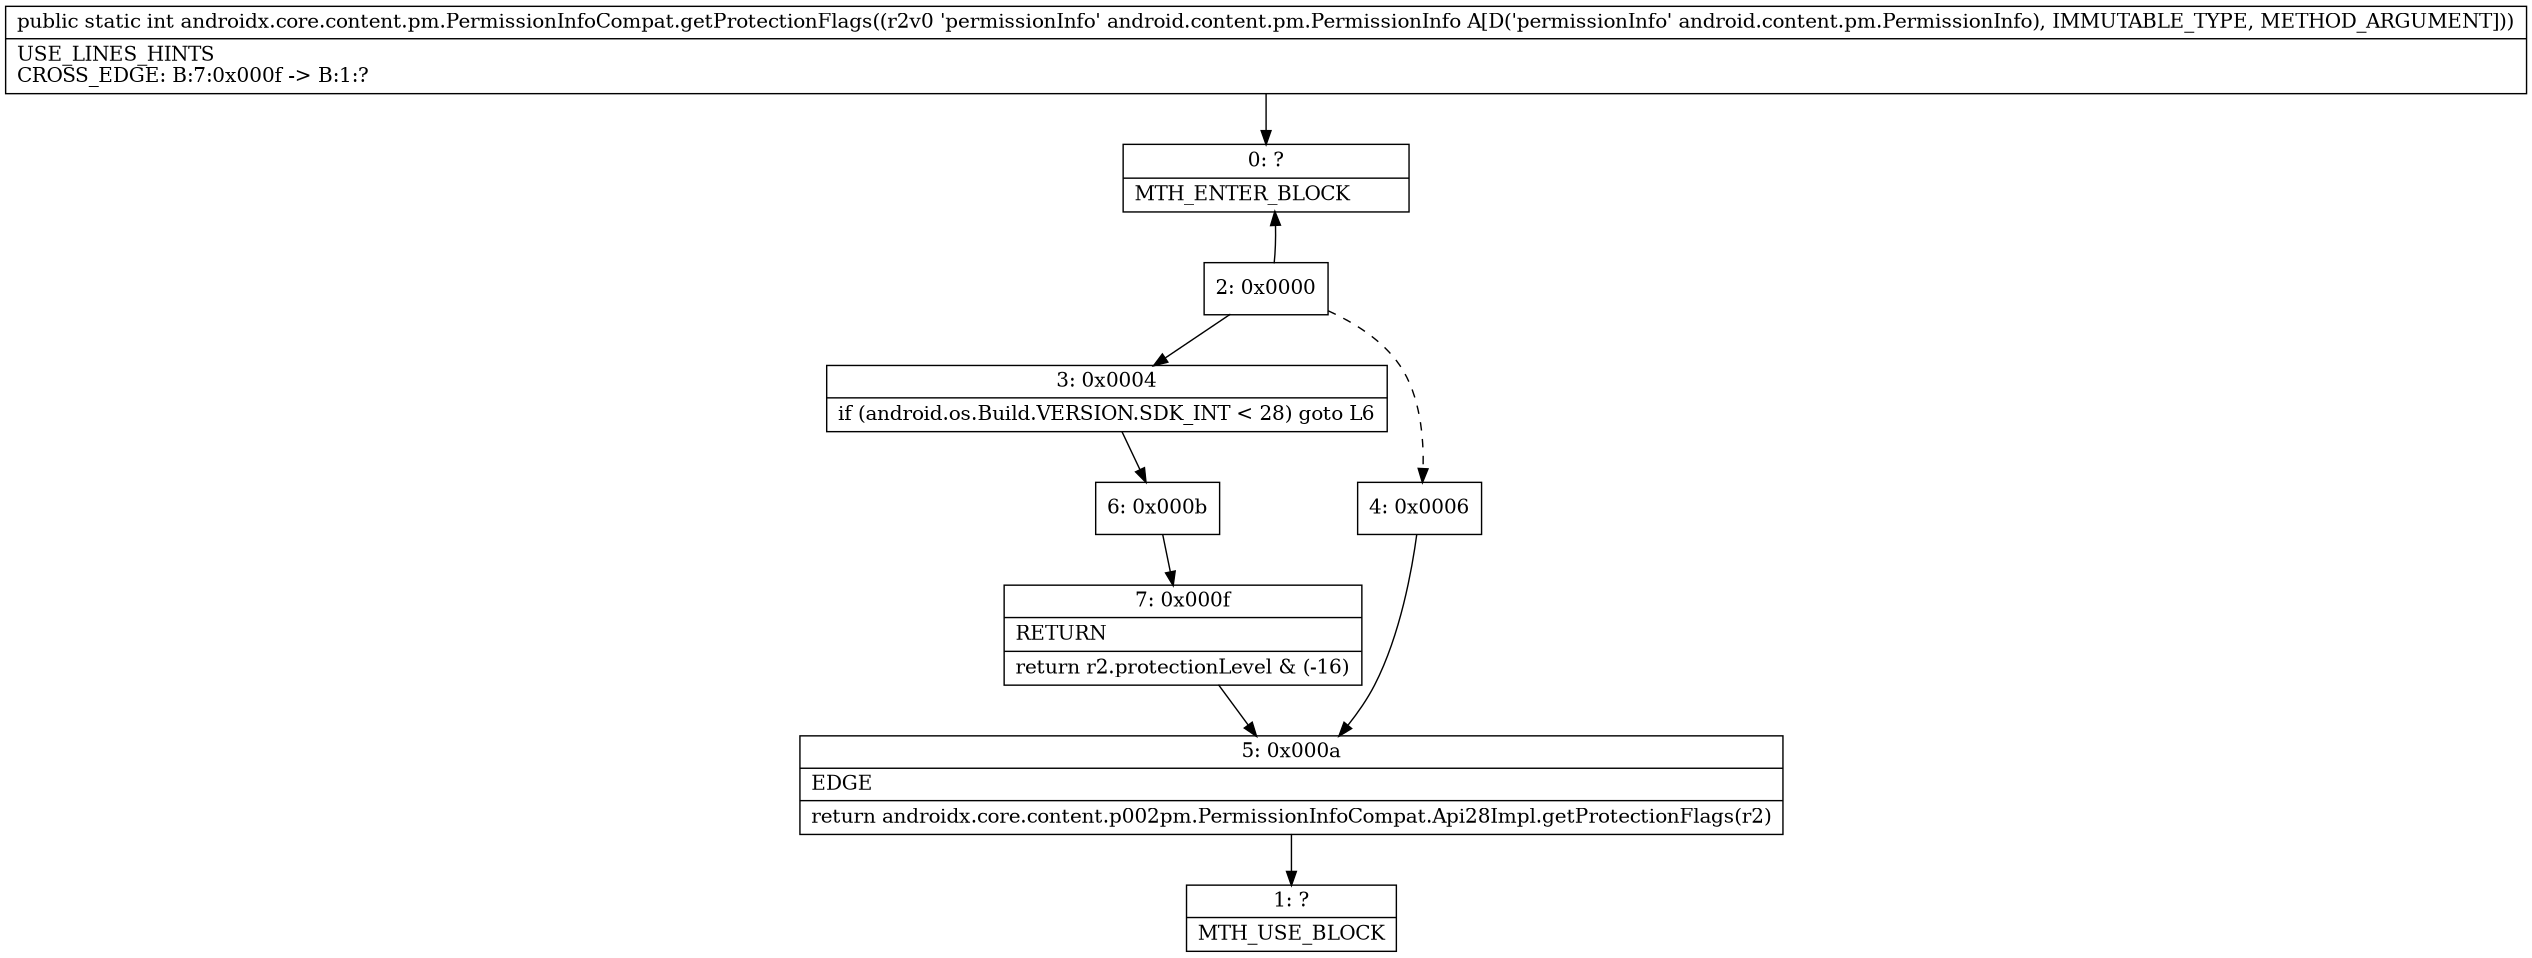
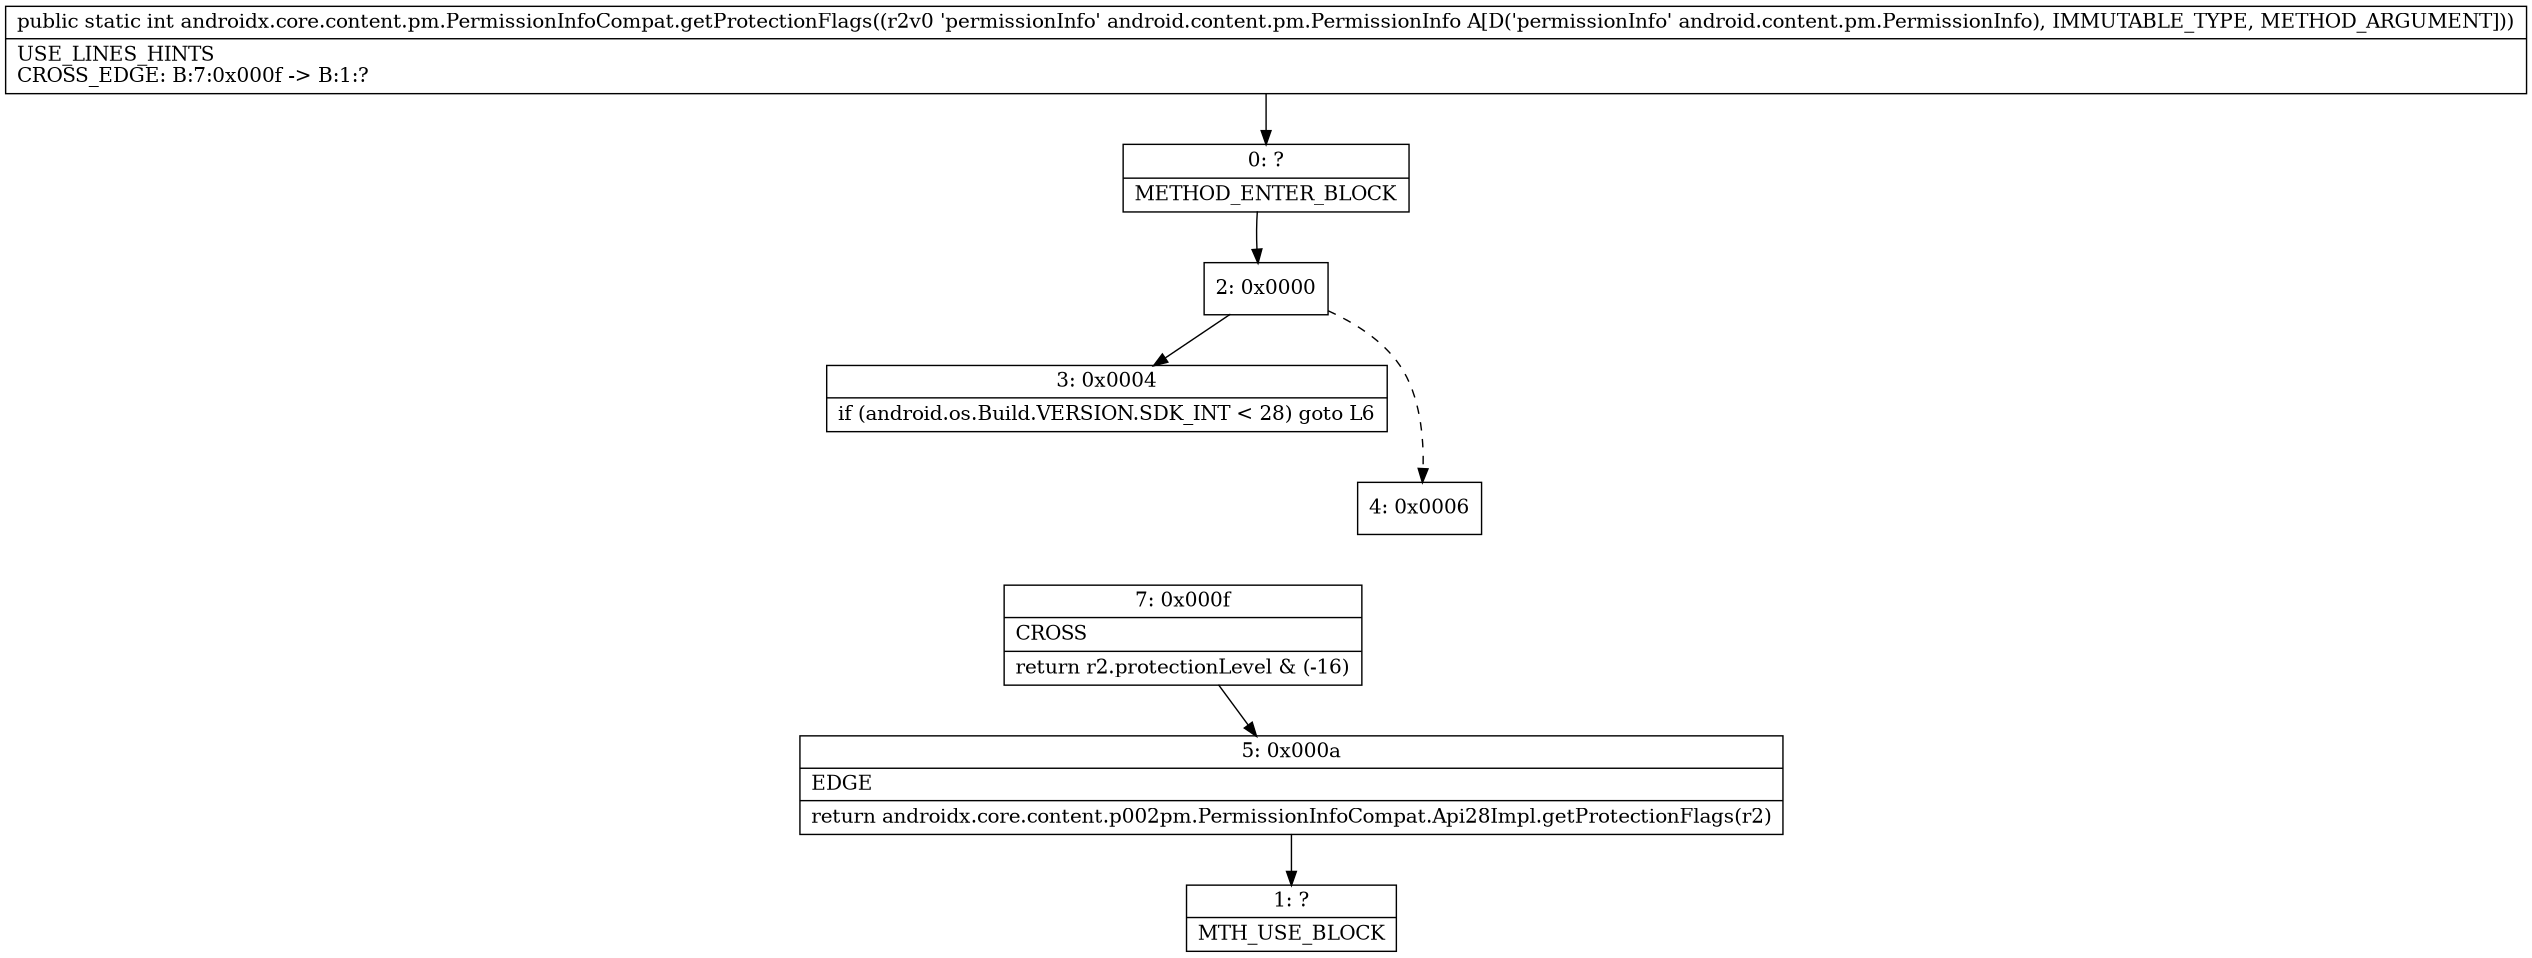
node "0: ?": text "MTH_ENTER_BLOCK" -> "METHOD_ENTER_BLOCK"
edge "2: 0x0000" -> "0: ?": reversed
node "6: 0x000b": removed
node "7: 0x000f": text "RETURN" -> "CROSS"
edge "4: 0x0006" -> "5: 0x000a": removed
